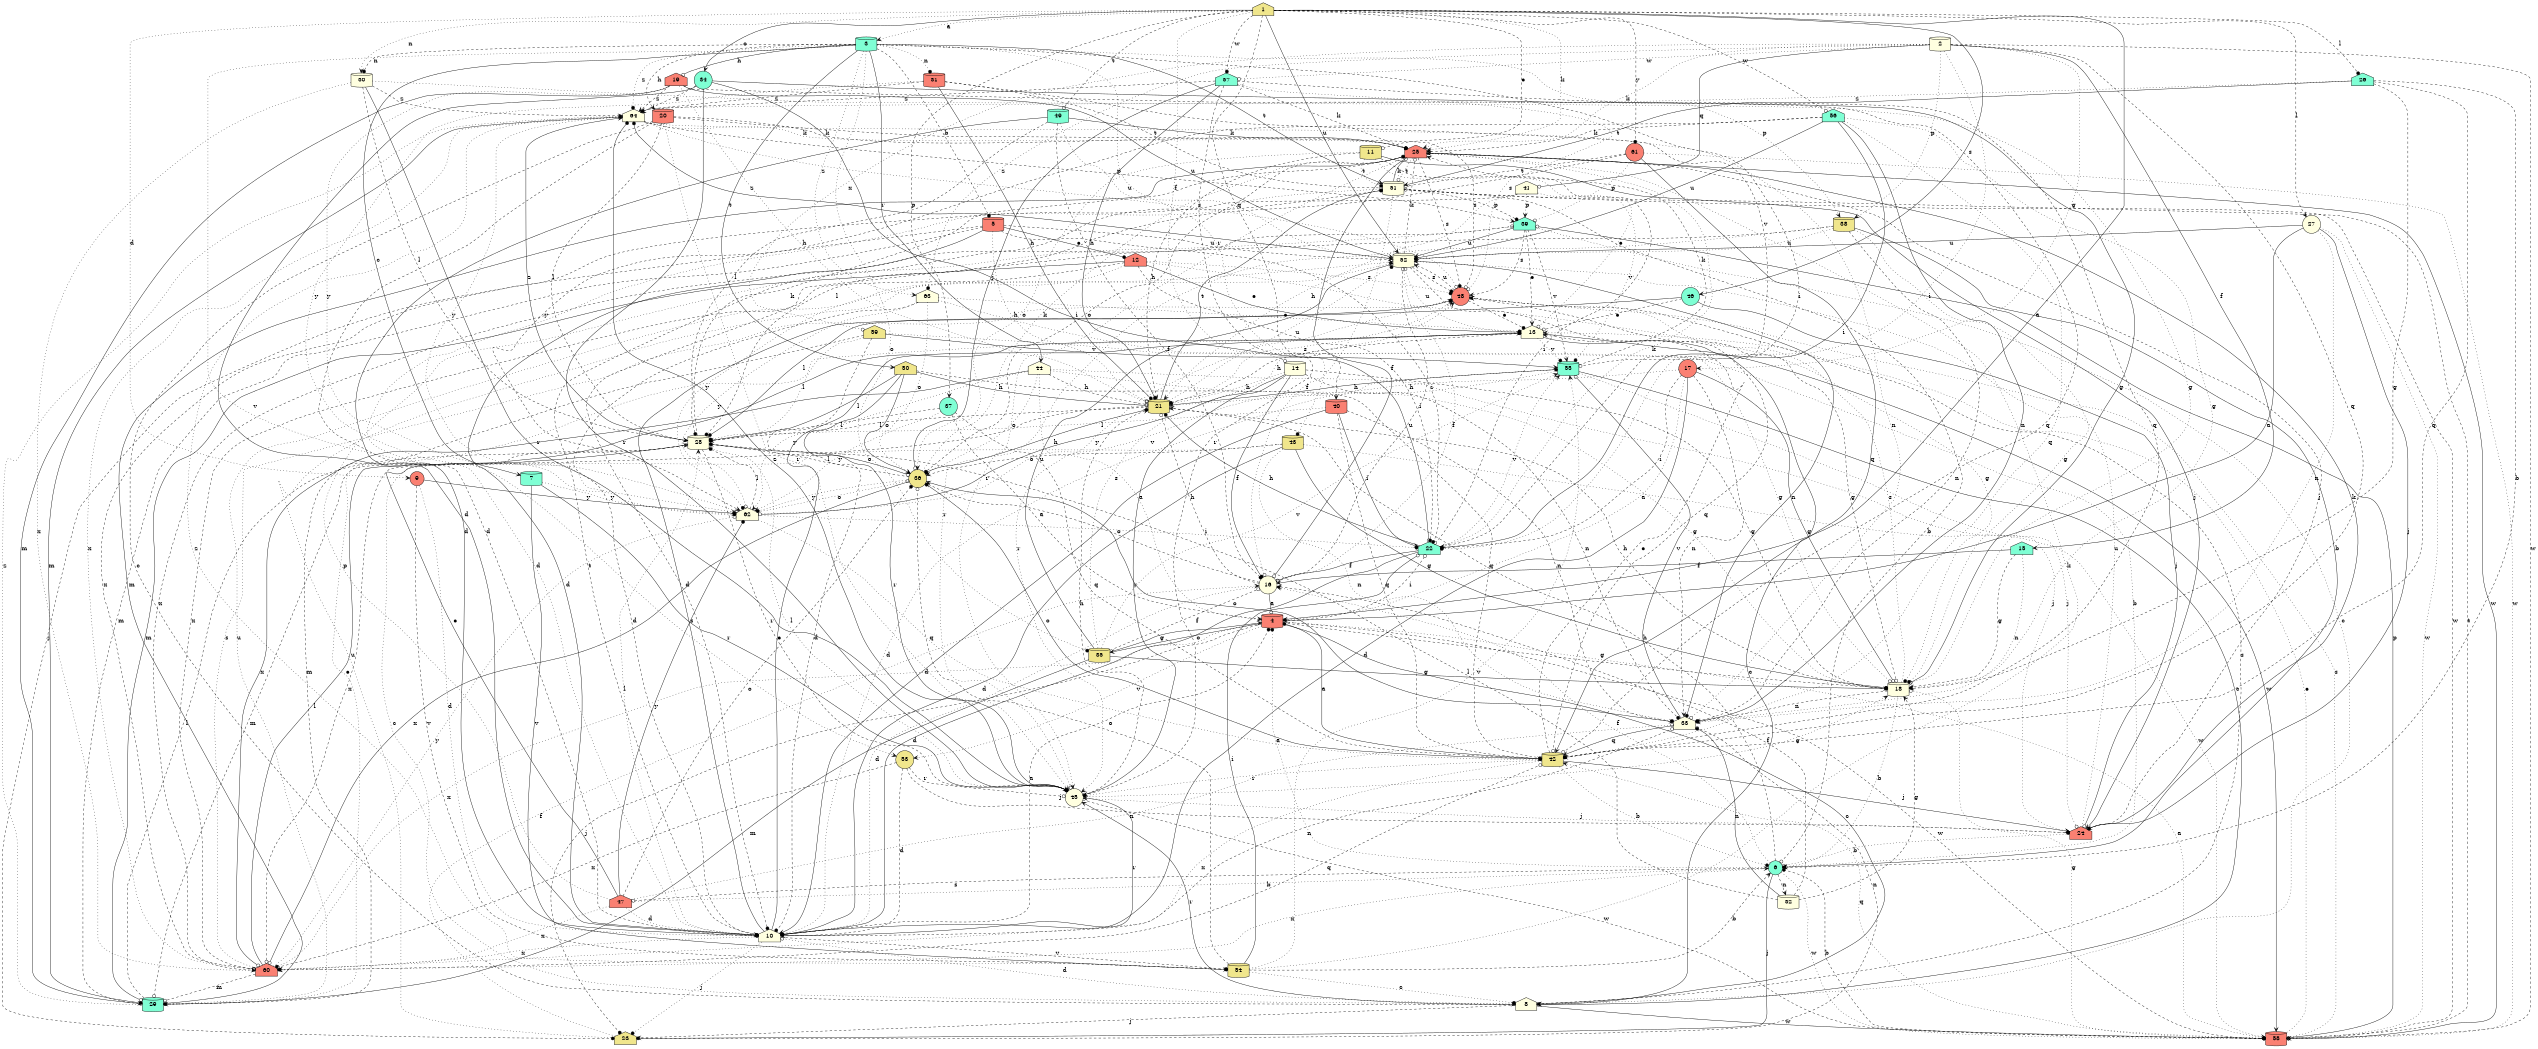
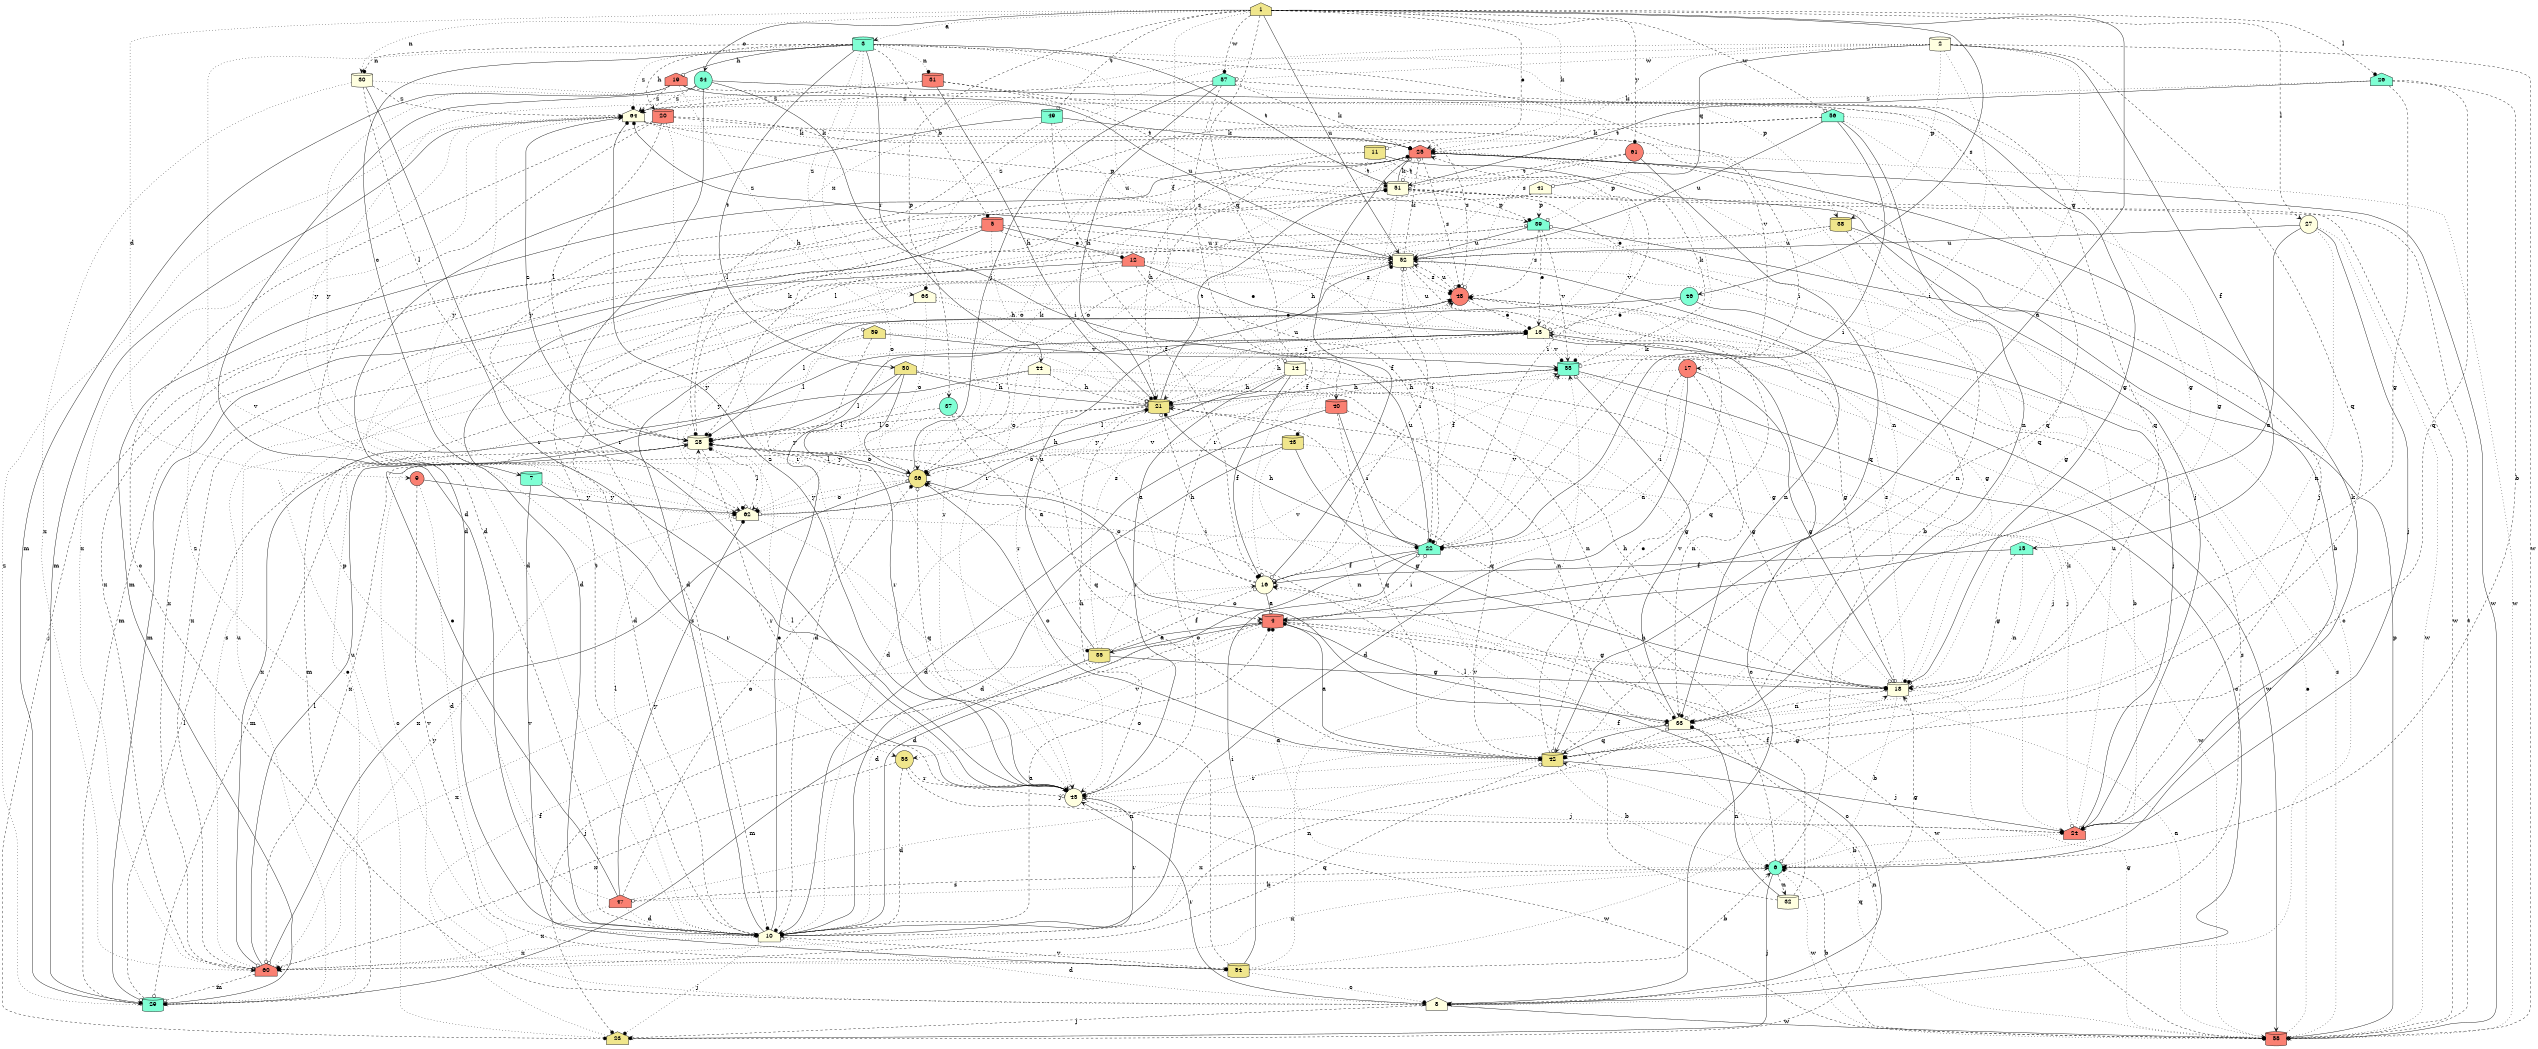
edge "35" -> "4": label "g" -> "a"
